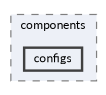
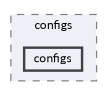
cluster "components": label "components" -> "configs"
